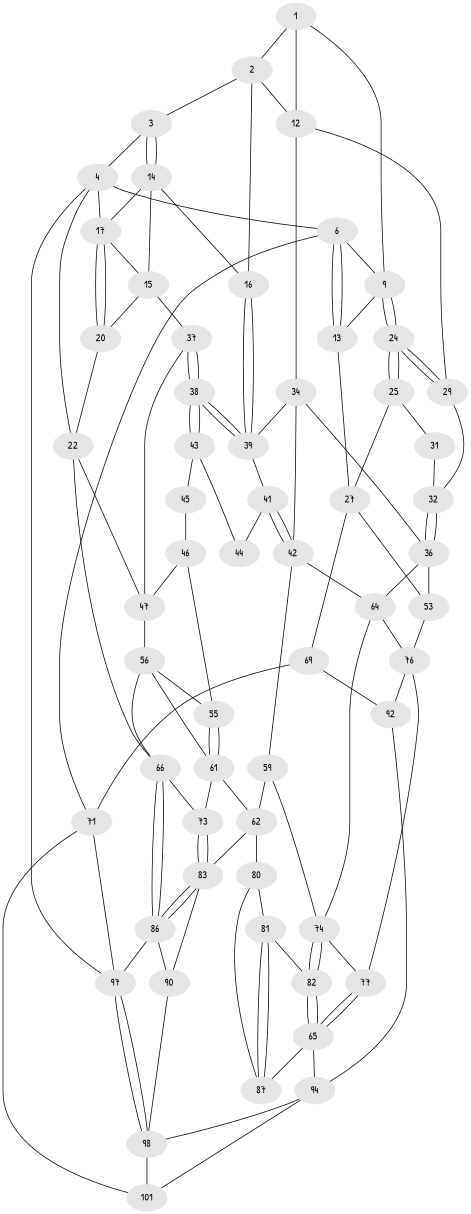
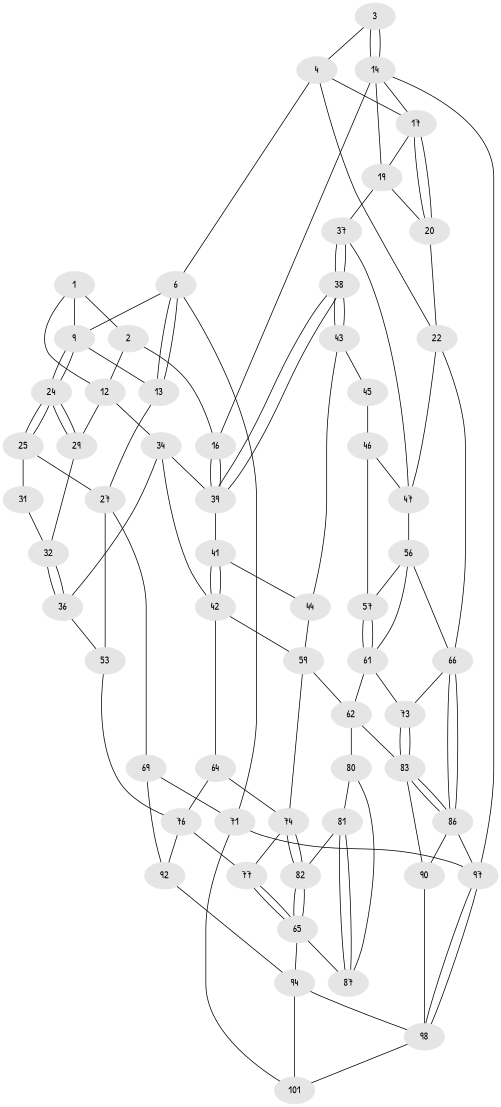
edge "2" -- "3": removed
node "15": label "15" -> "19"
edge "36" -- "64": removed
edge "4" -- "97": now "14" -- "97"
edge "44" -- "59": added
node "55": label "55" -> "57"
